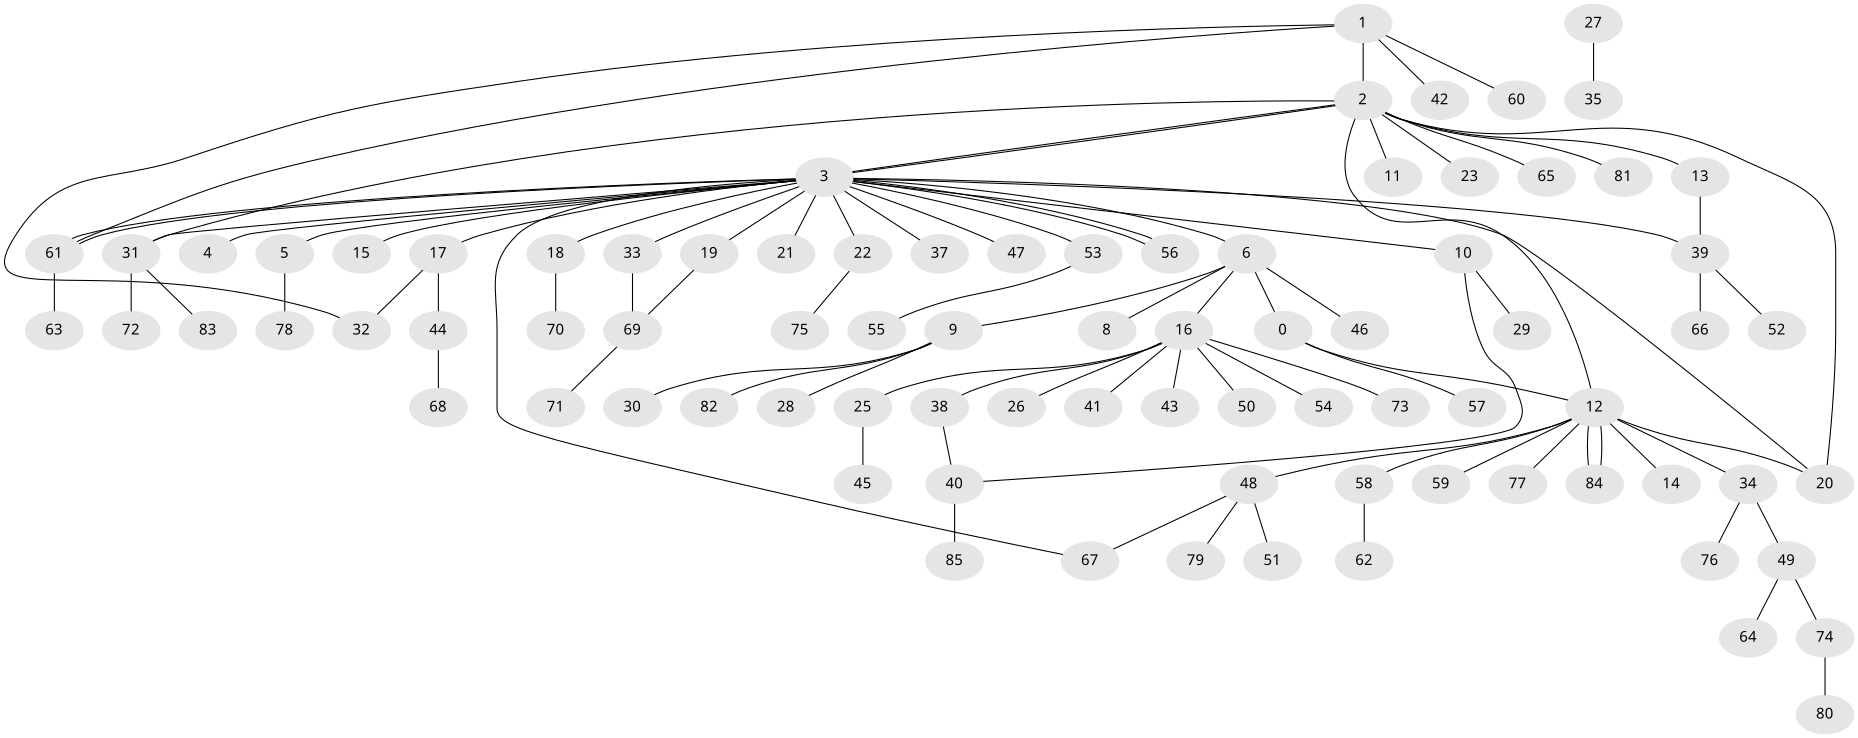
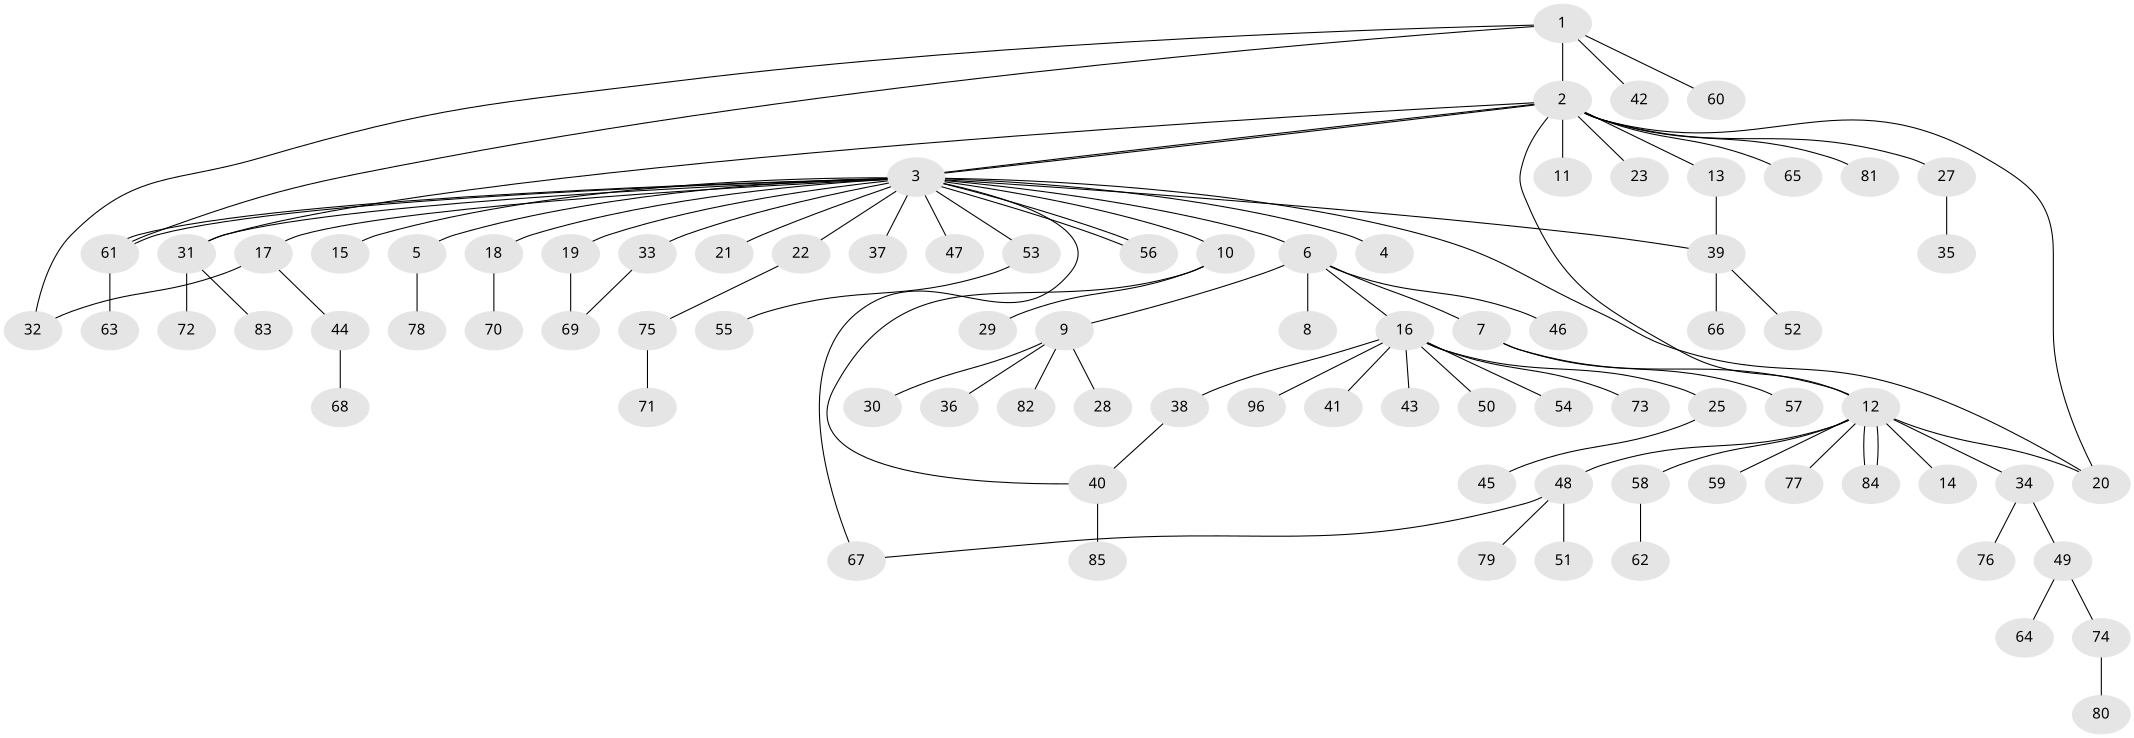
edge "2" -- "27": added
node "0": label "0" -> "7"
edge "69" -- "71": now "75" -- "71"
node "36": added
node "26": label "26" -> "96"
